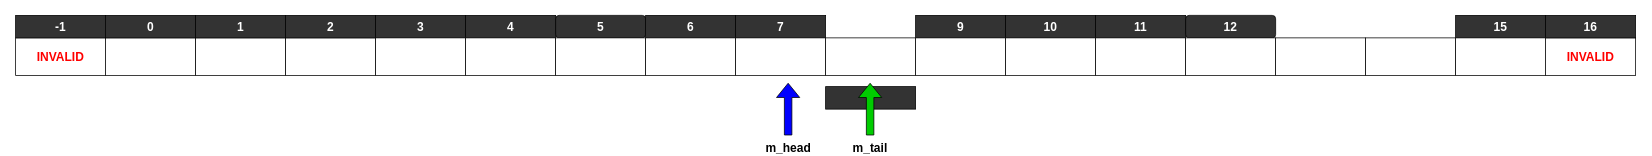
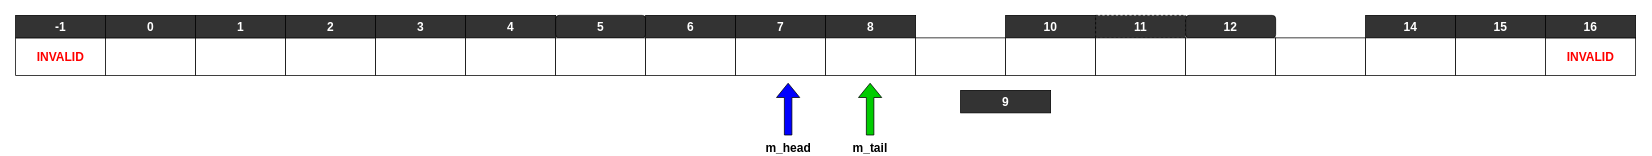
node "9": moved (960, 27) -> (1005, 102)
node "11": style solid -> dashed
node "14": added
node "8": moved (870, 98) -> (870, 27)
